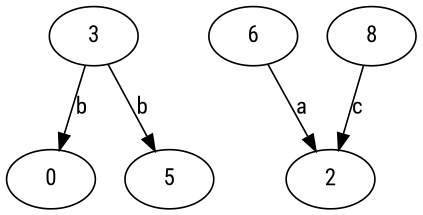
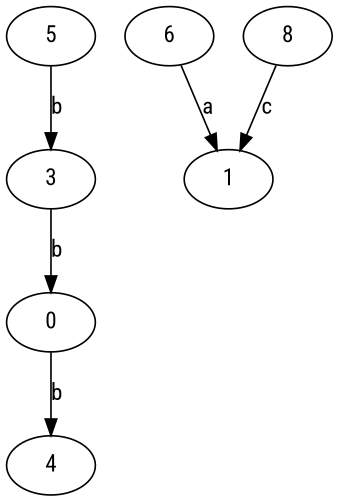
edge "3" -> "5": reversed
node "2": label "2" -> "1"
node "4": added
